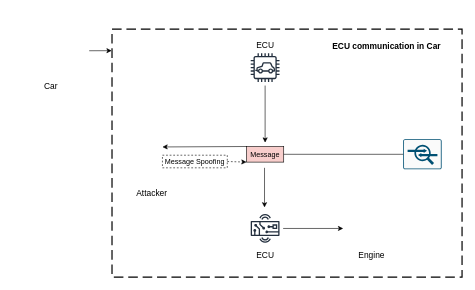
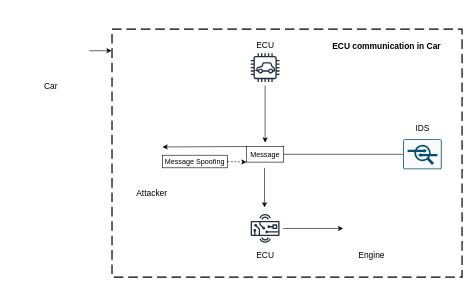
node "IDS": added
node "Message": fillcolor #f8cecc -> #ffffff
node "Message Spoofing": style dashed -> solid
